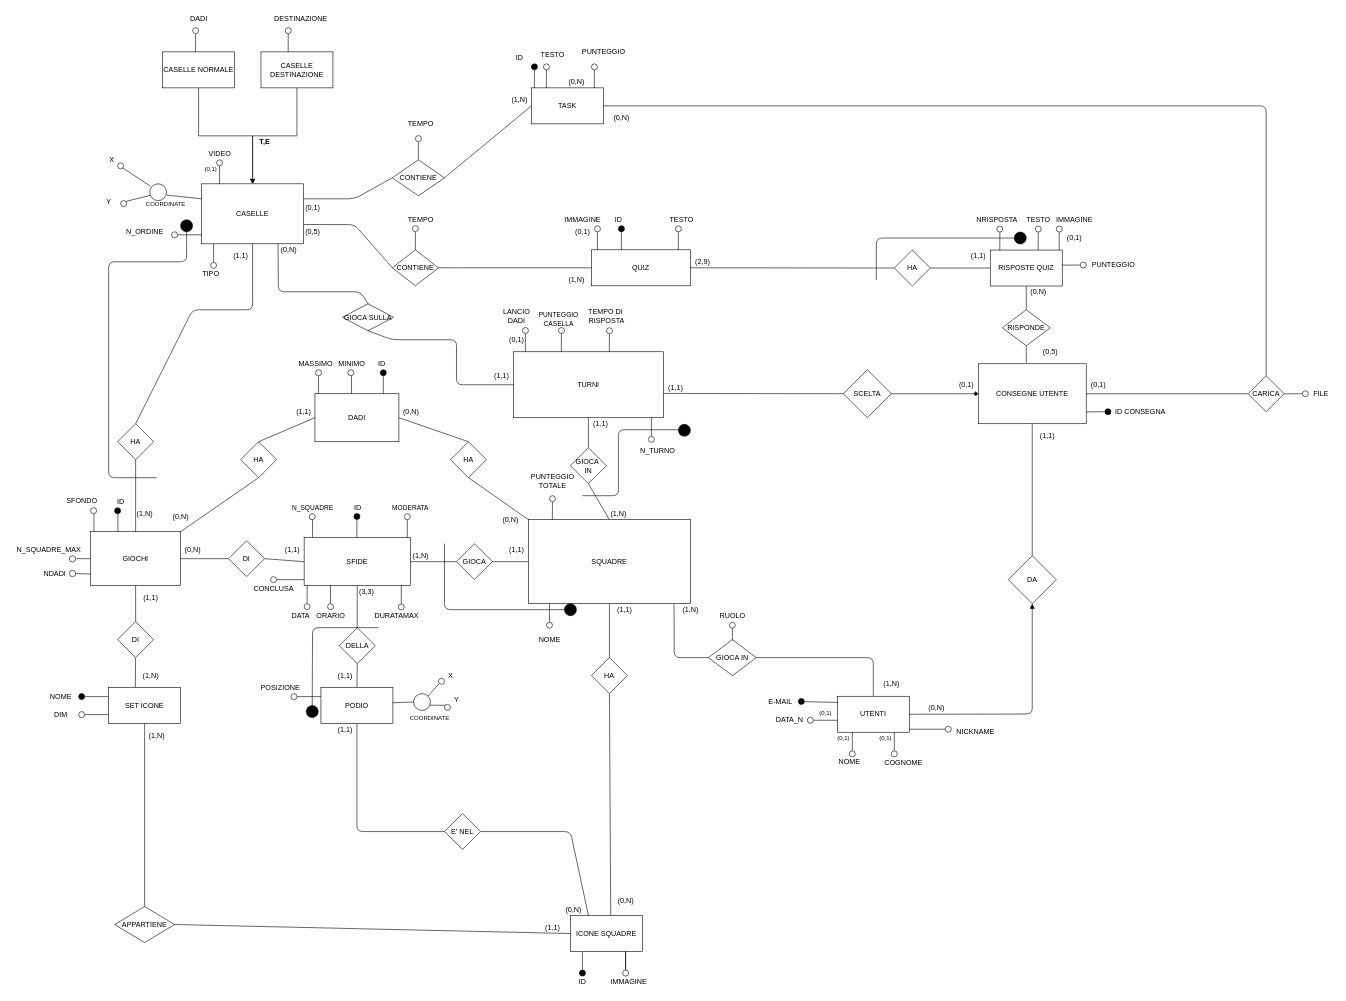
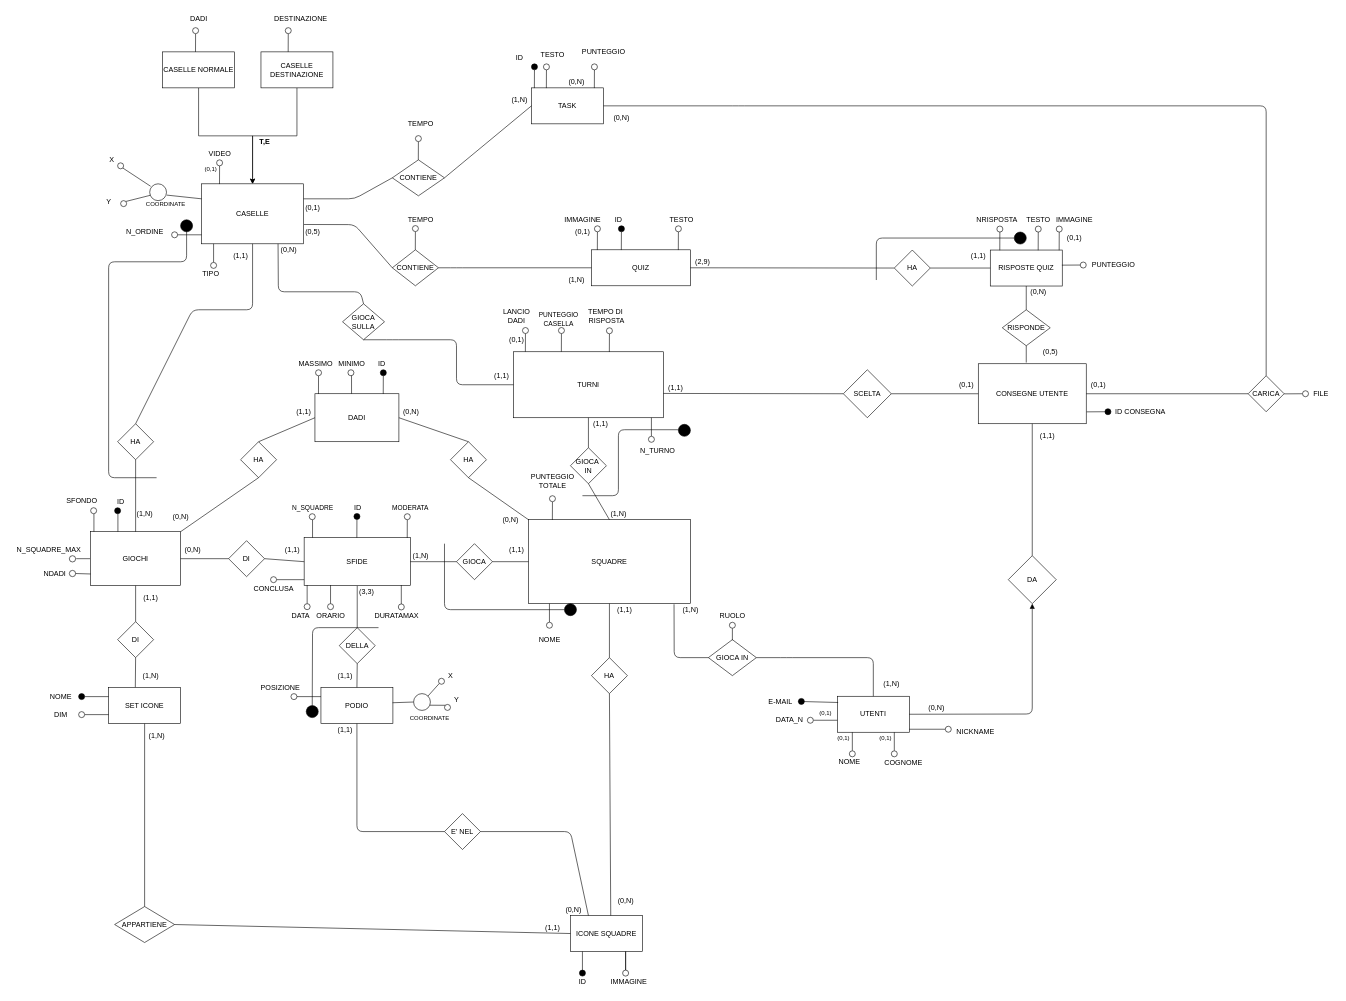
node "GIOCA SULLA": size 51x27 -> 42x36
edge "SCELTA" -> "CONSEGNE UTENTE": arrowhead diamond -> none
